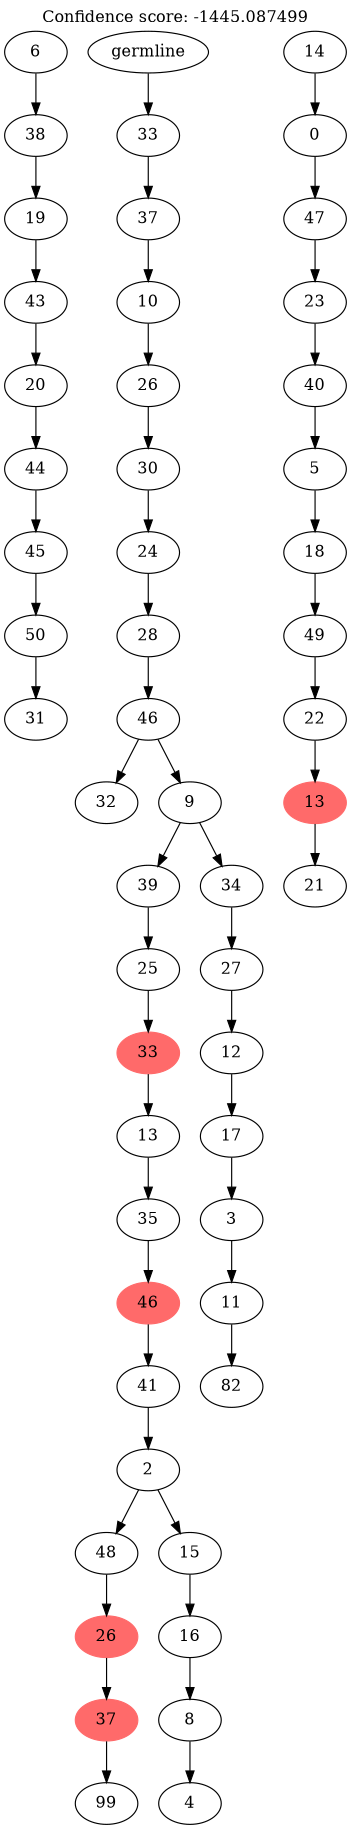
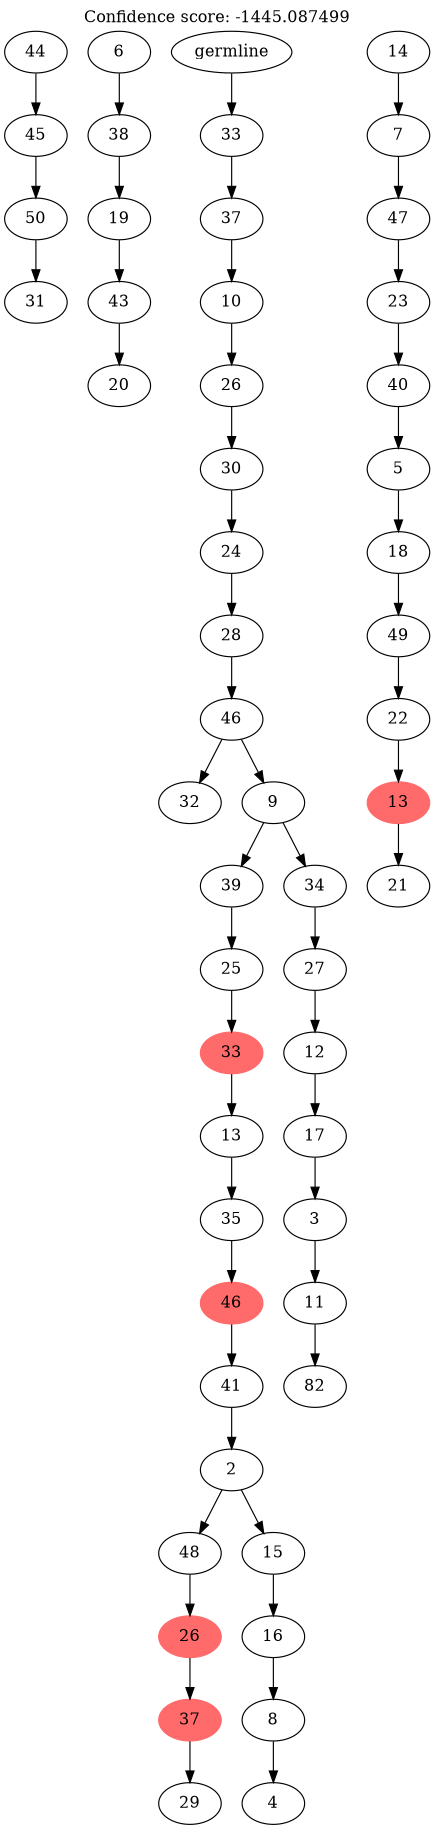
node "0": label "0" -> "7"
edge "20" -> "44": removed
node "99": label "99" -> "29"
